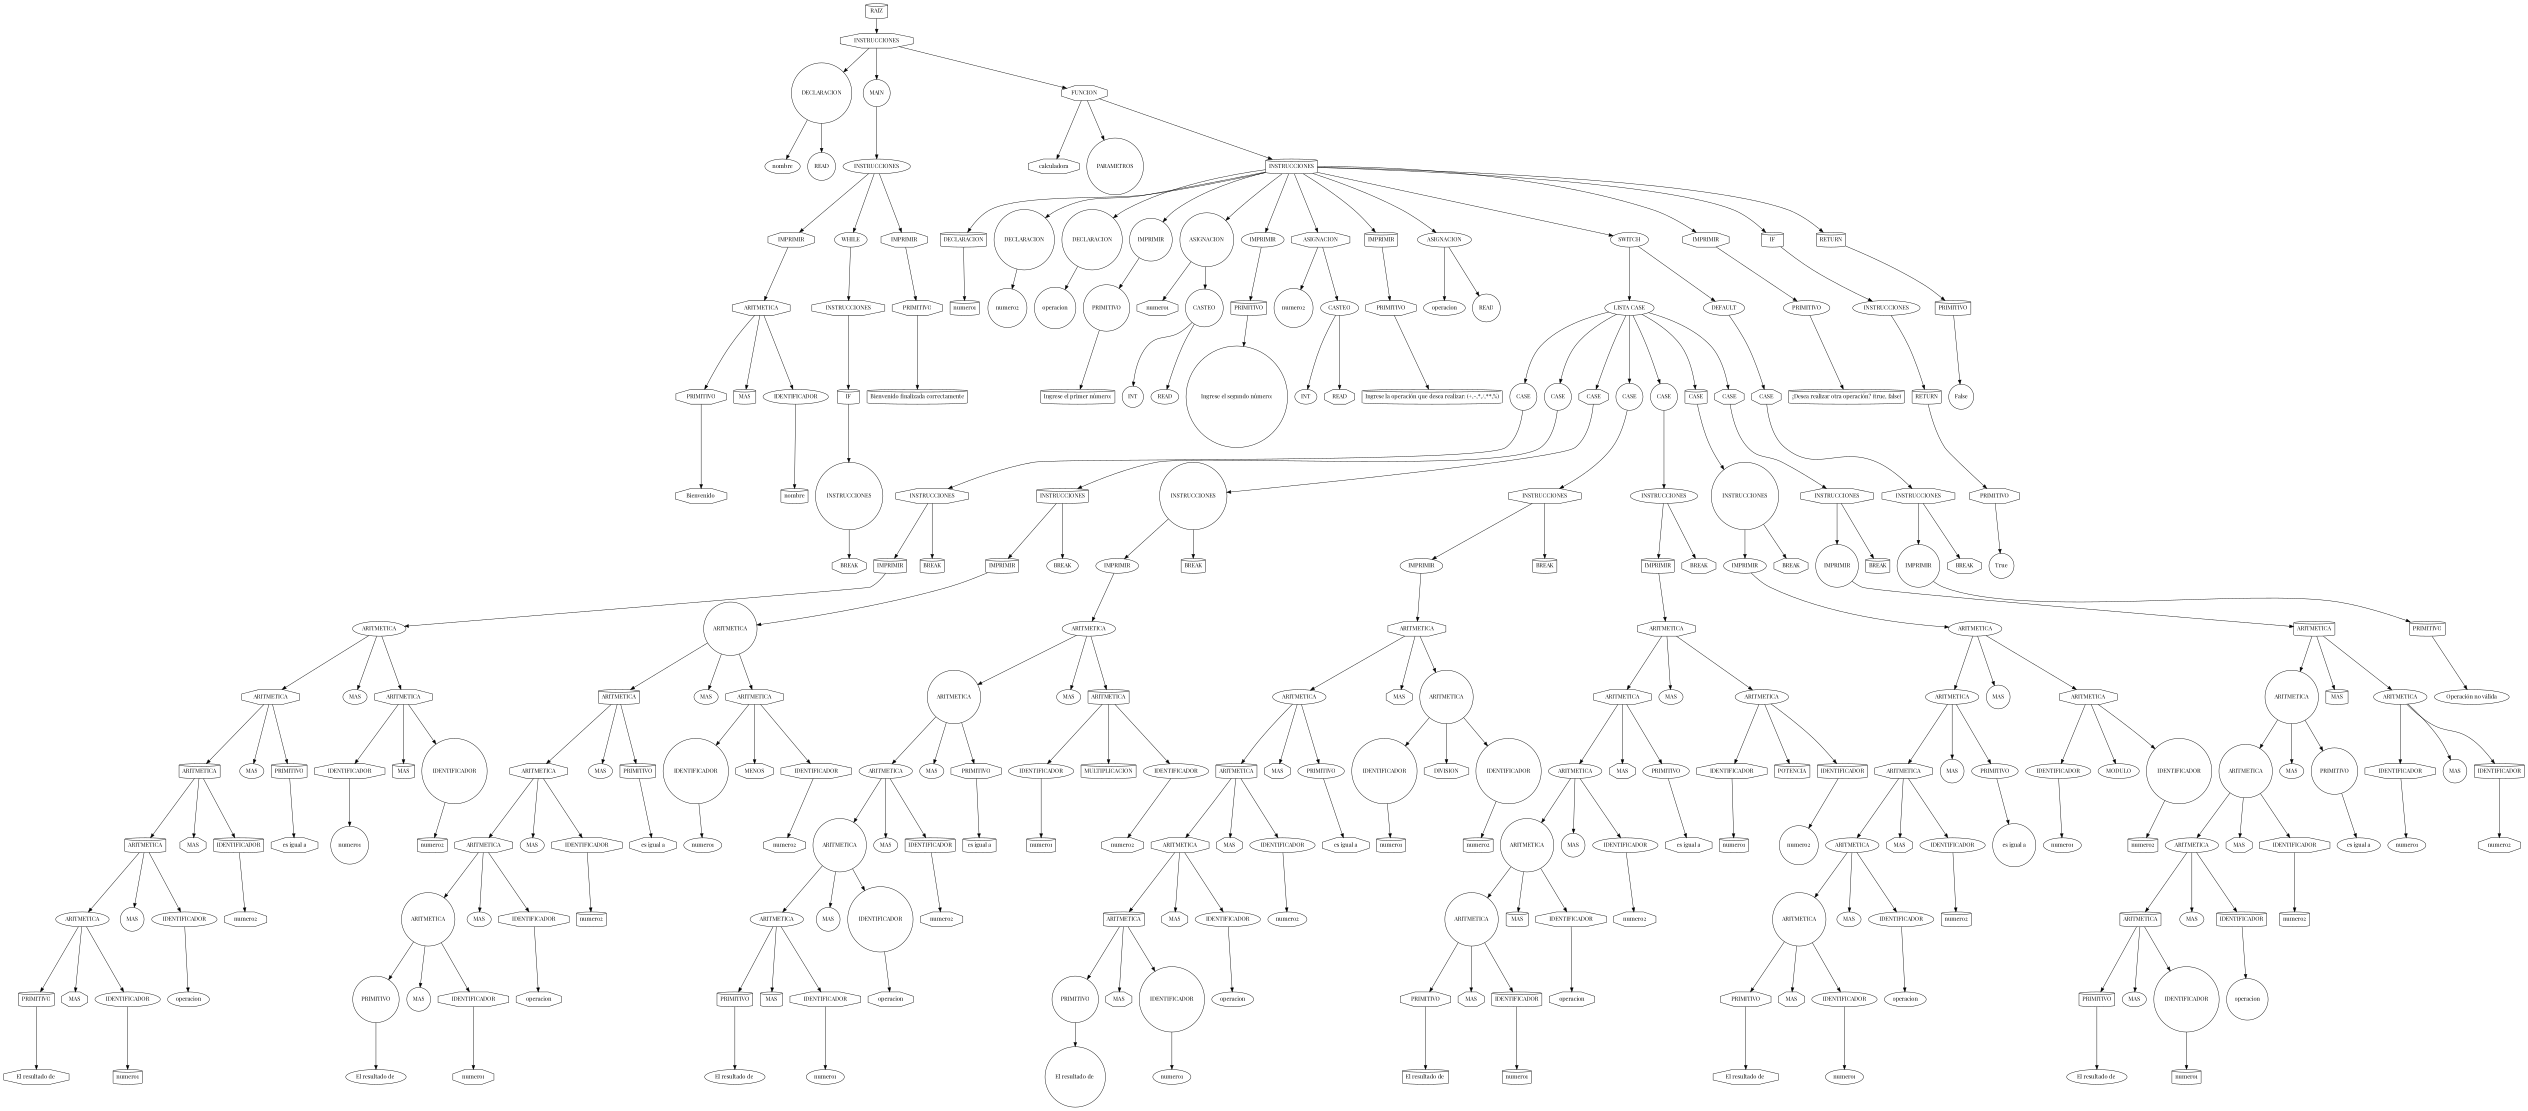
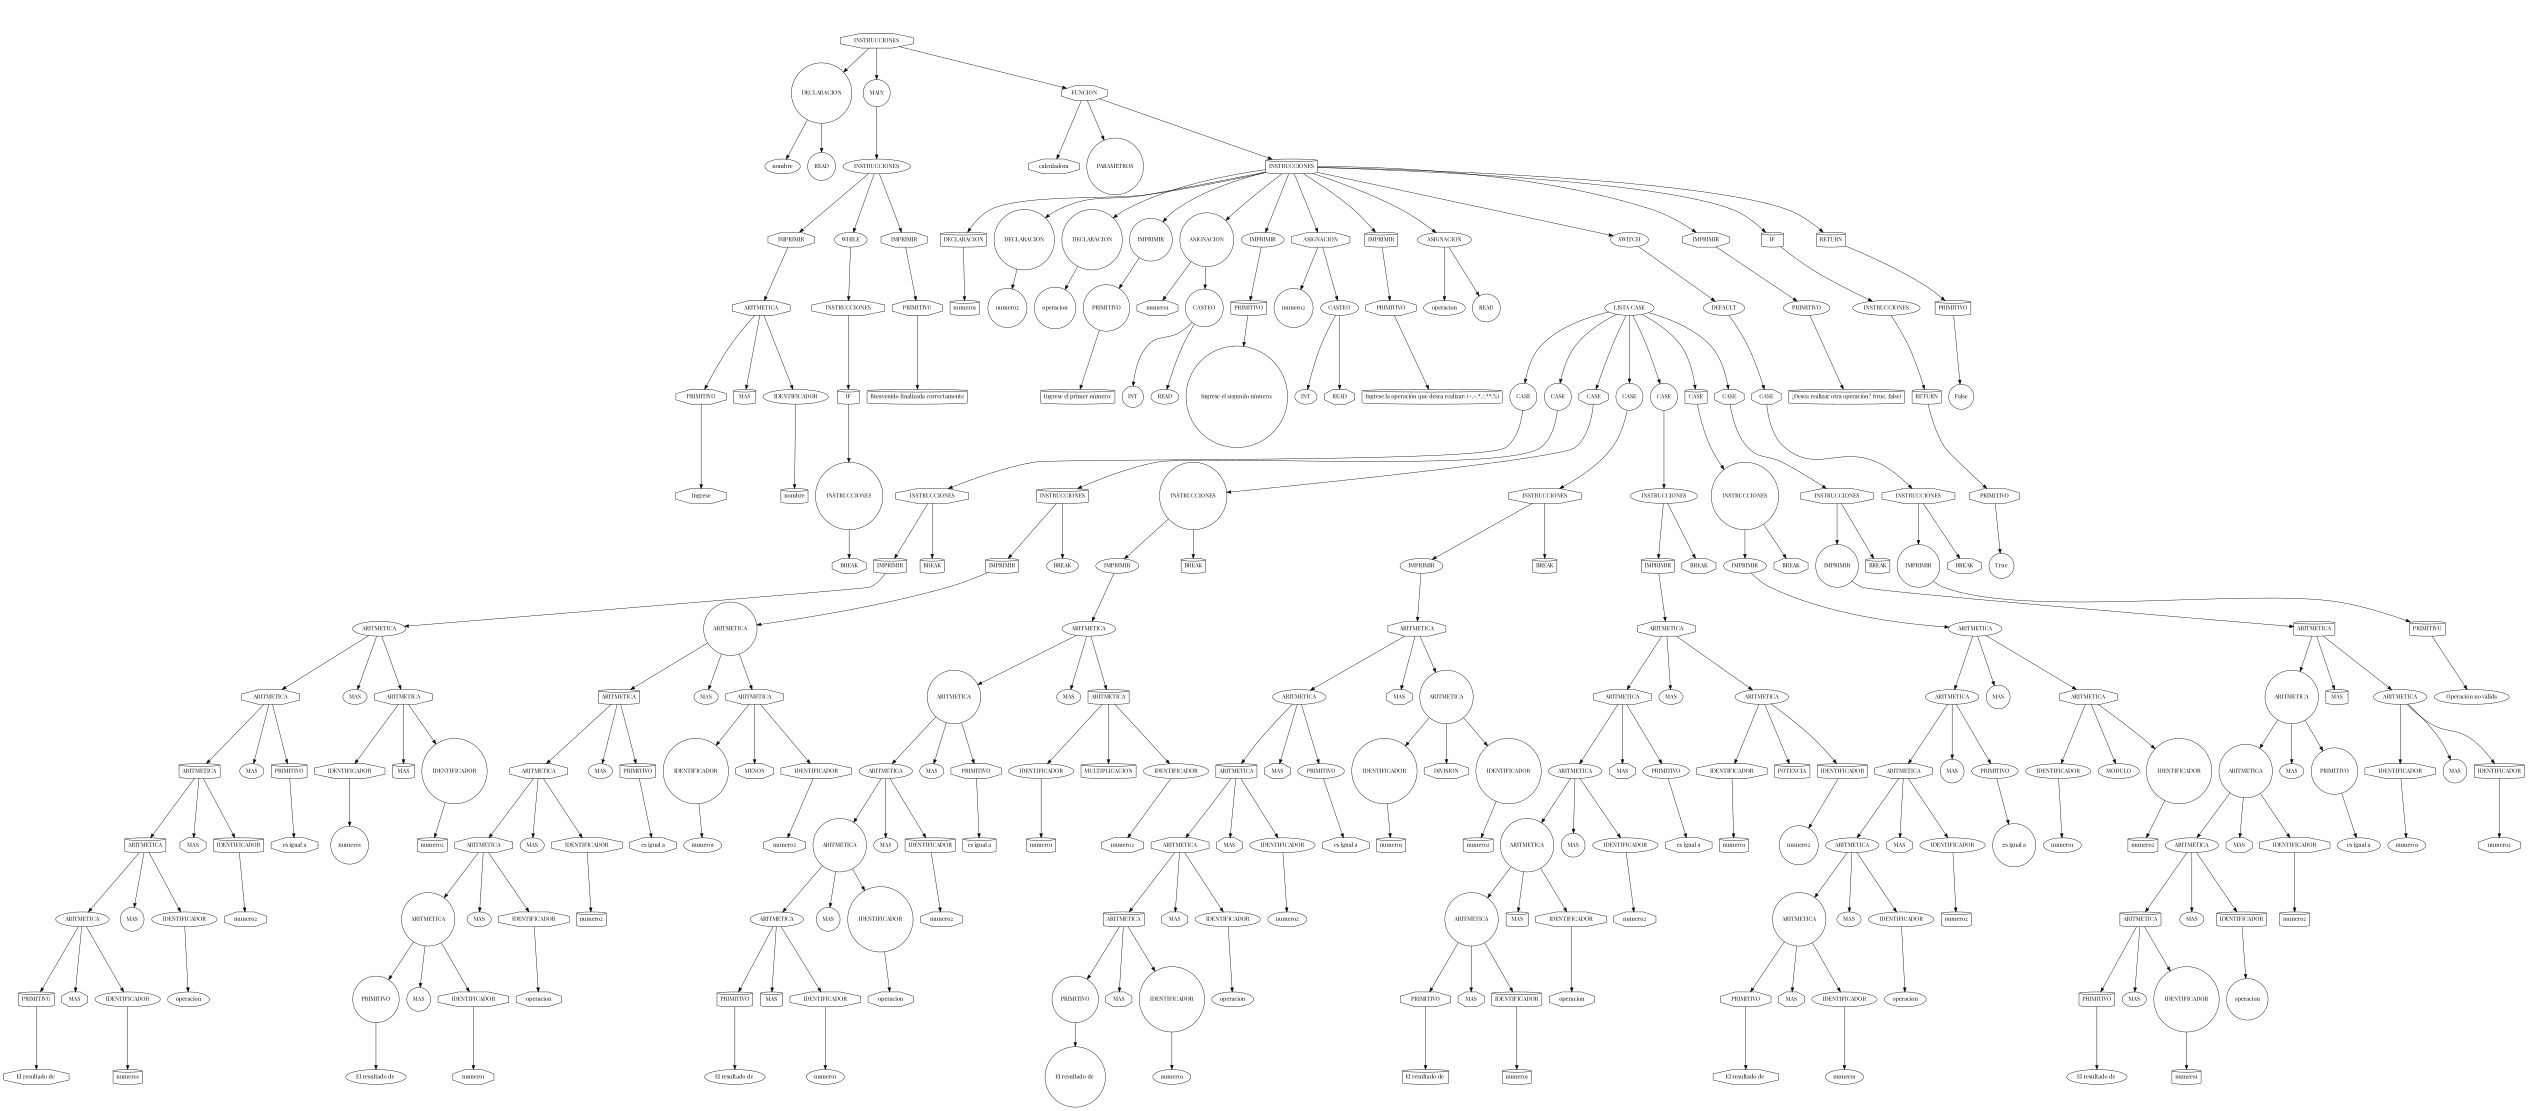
node "RAIZ": removed
edge "SWITCH" -> "LISTA CASE": removed
node "Bienvenido": label "Bienvenido" -> "Ingrese"
